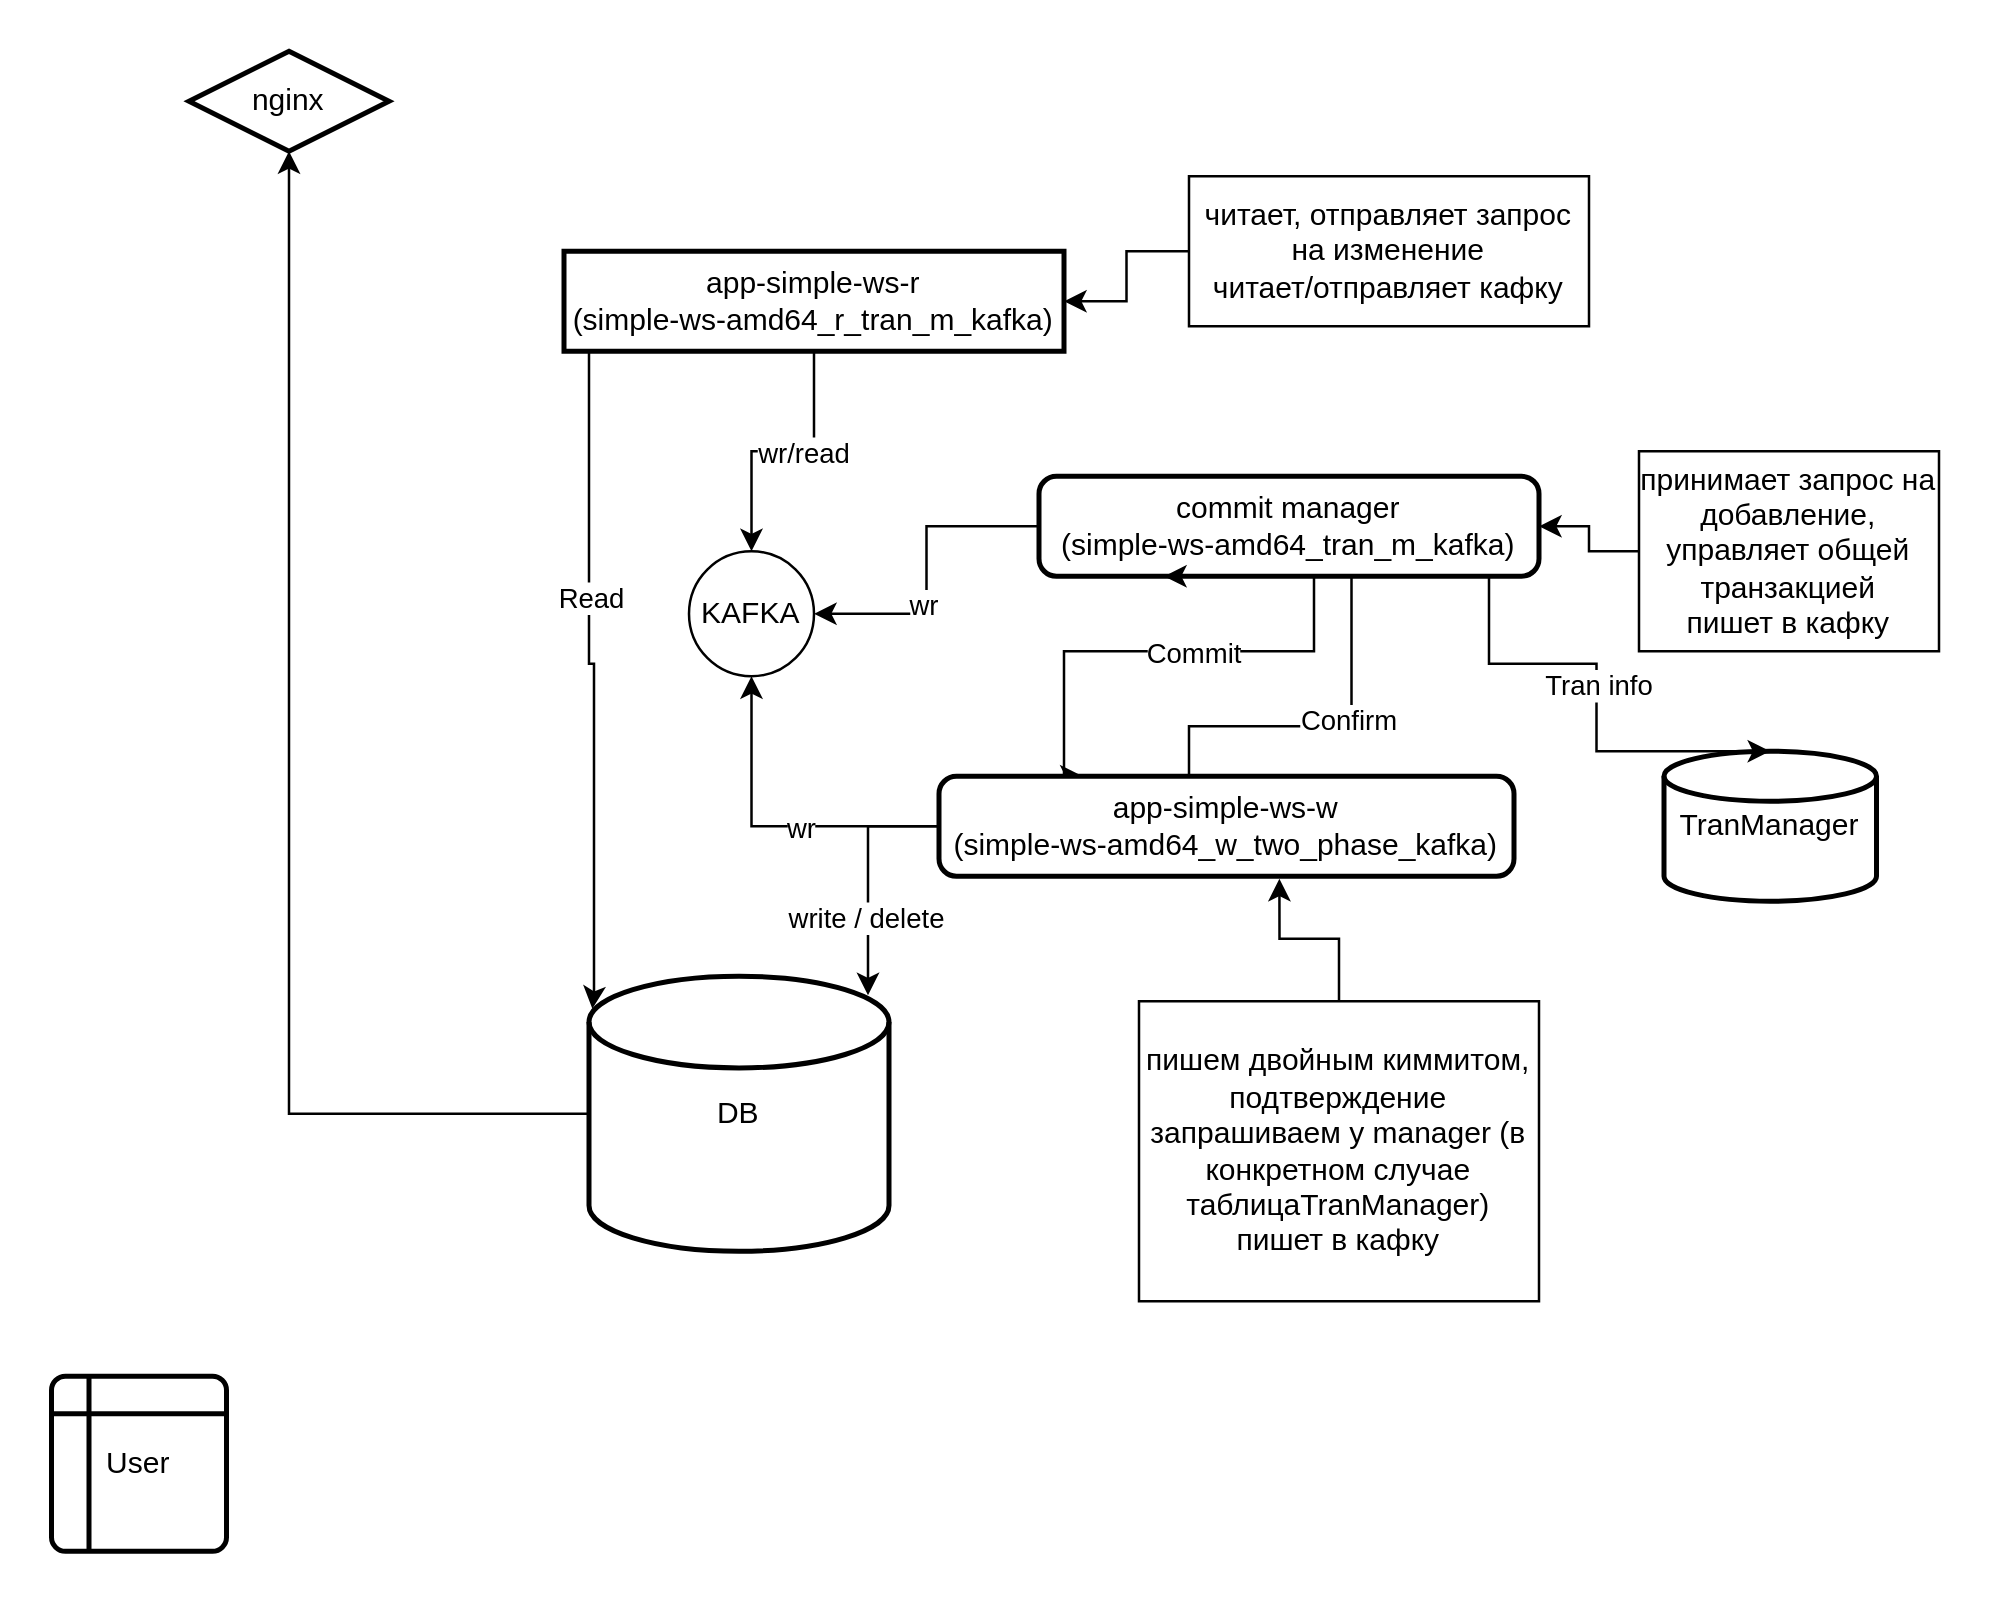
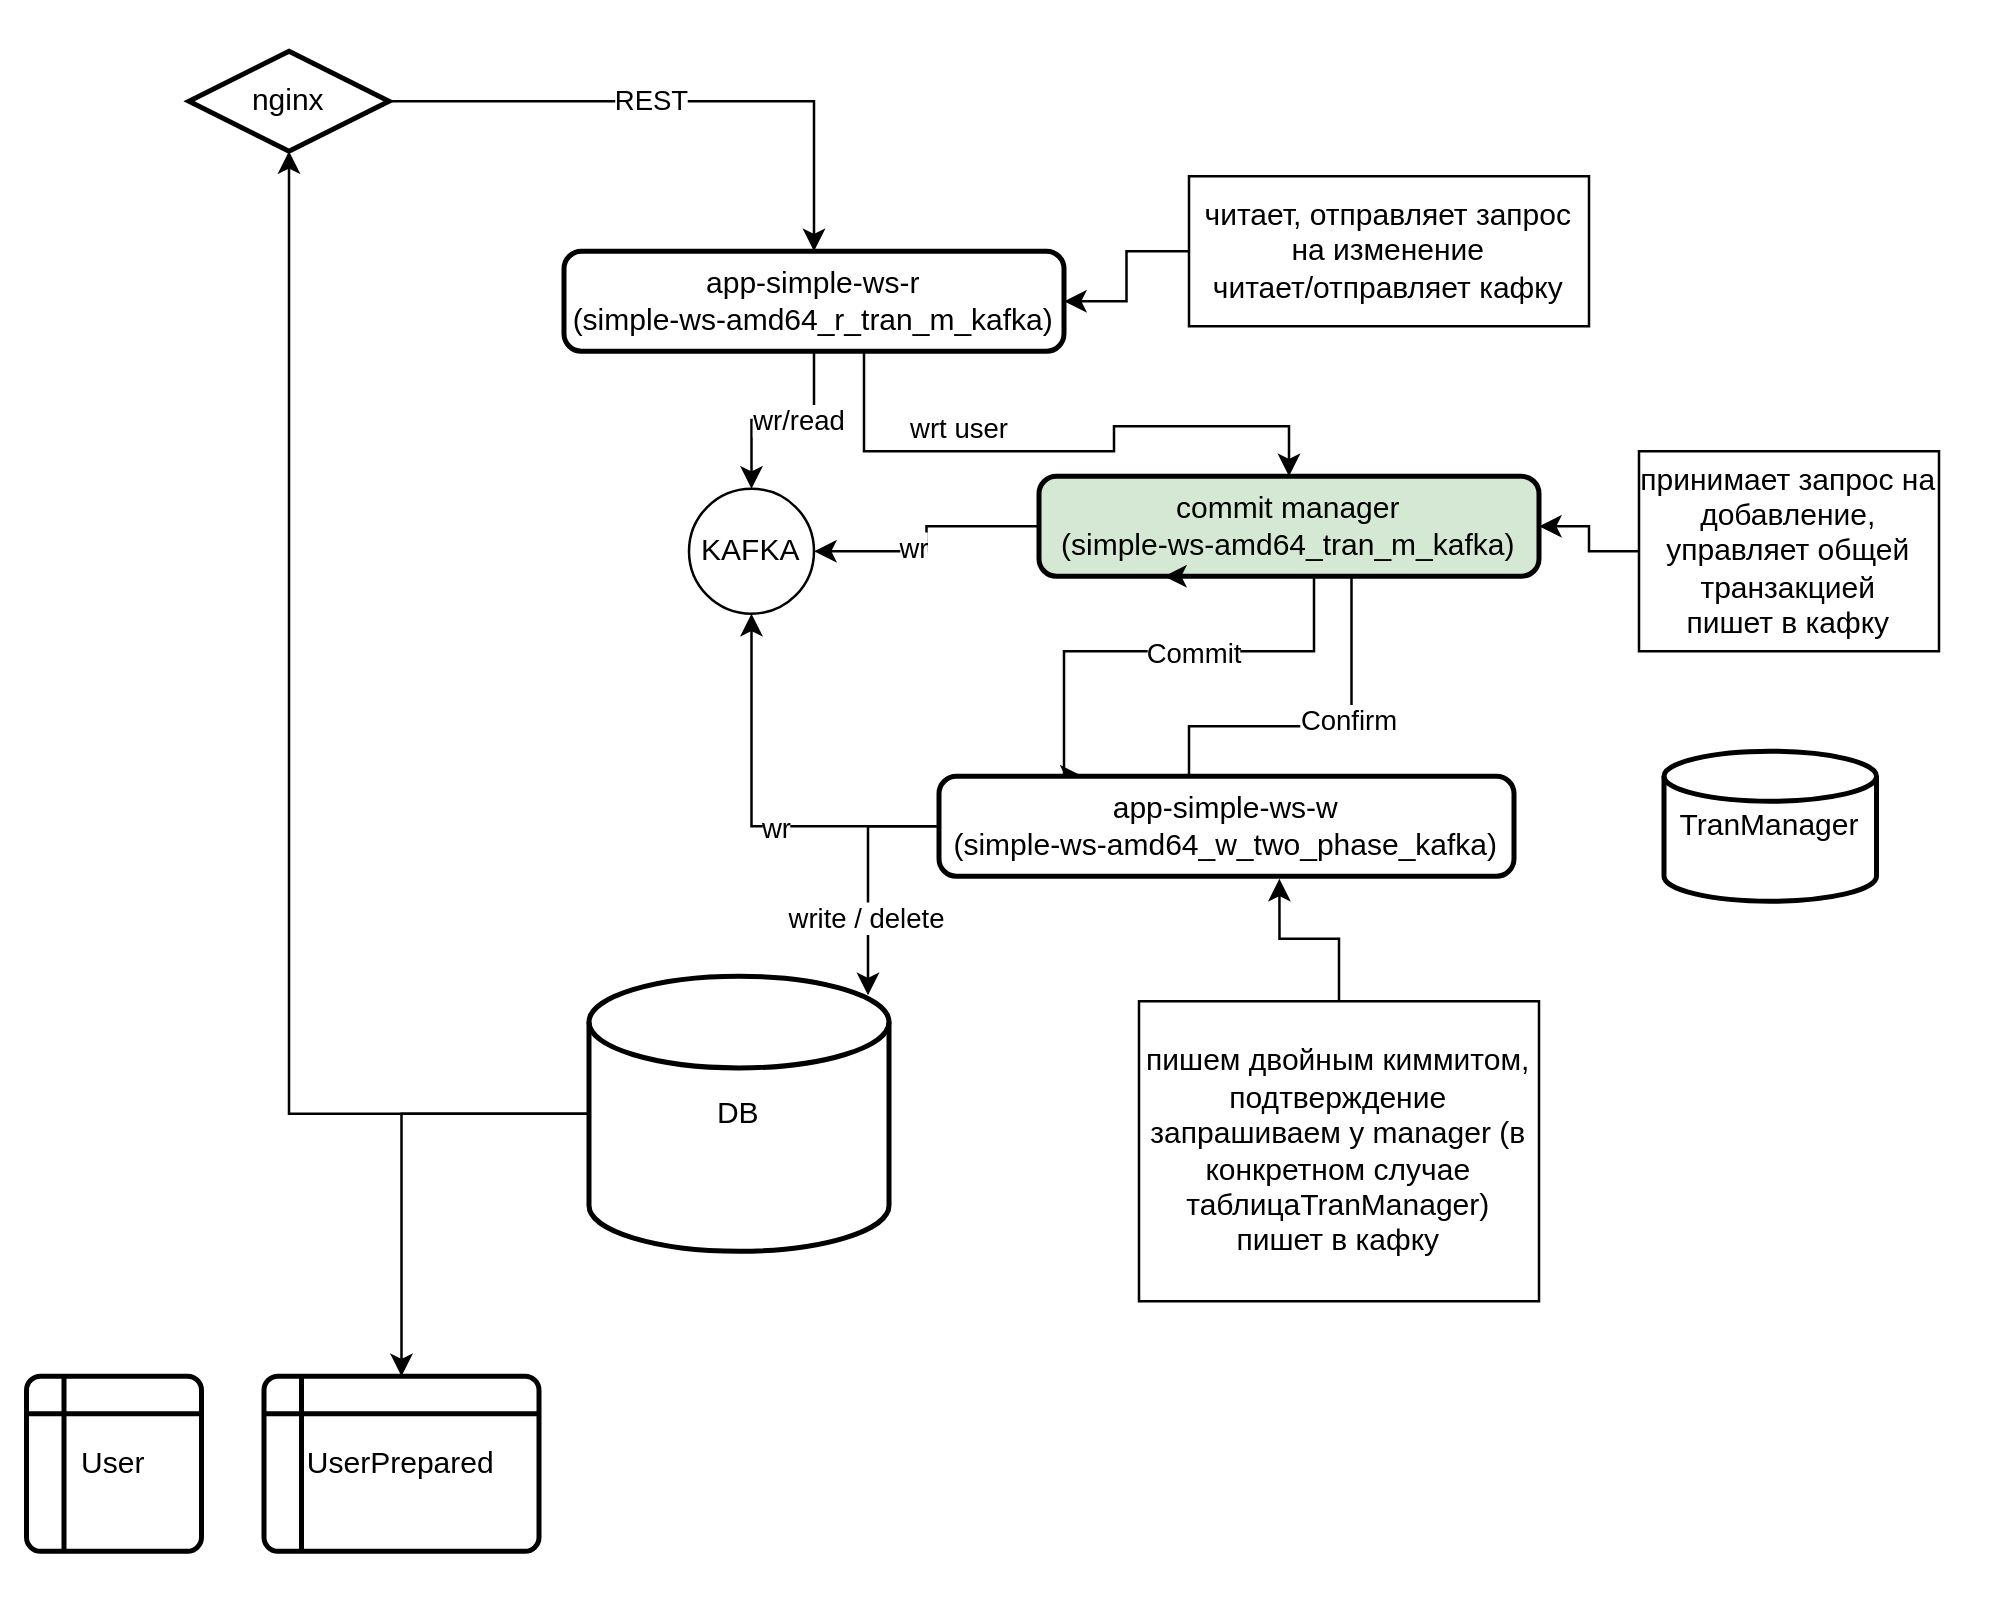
edge "nginx" -> "app-simple-ws-r (simple-ws-amd64_r_tran_m_kafka)": added, label "REST"
node "app-simple-ws-r (simple-ws-amd64_r_tran_m_kafka)": shape rectangle -> rounded rectangle
edge "app-simple-ws-r (simple-ws-amd64_r_tran_m_kafka)" -> "commit manager (simple-ws-amd64_tran_m_kafka)": added, label "wrt user"
node "commit manager (simple-ws-amd64_tran_m_kafka)": fillcolor #ffffff -> #d5e8d4
node "KAFKA": moved (751, 614) -> (751, 551)
edge "commit manager (simple-ws-amd64_tran_m_kafka)" -> "TranManager": removed, label "Tran info"
edge "app-simple-ws-r (simple-ws-amd64_r_tran_m_kafka)" -> "DB": removed, label "Read"
edge "DB" -> "UserPrepared": added
node "User": moved (139, 1464) -> (114, 1464)
node "UserPrepared": added
